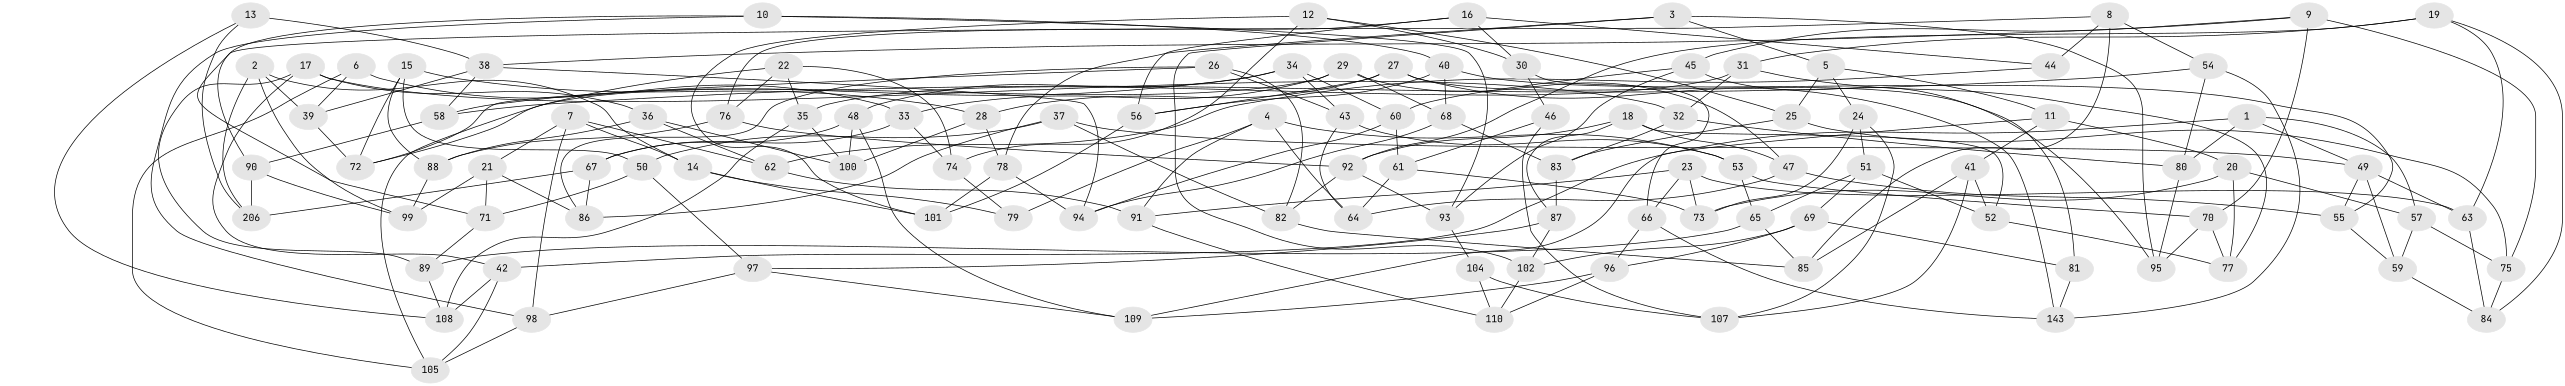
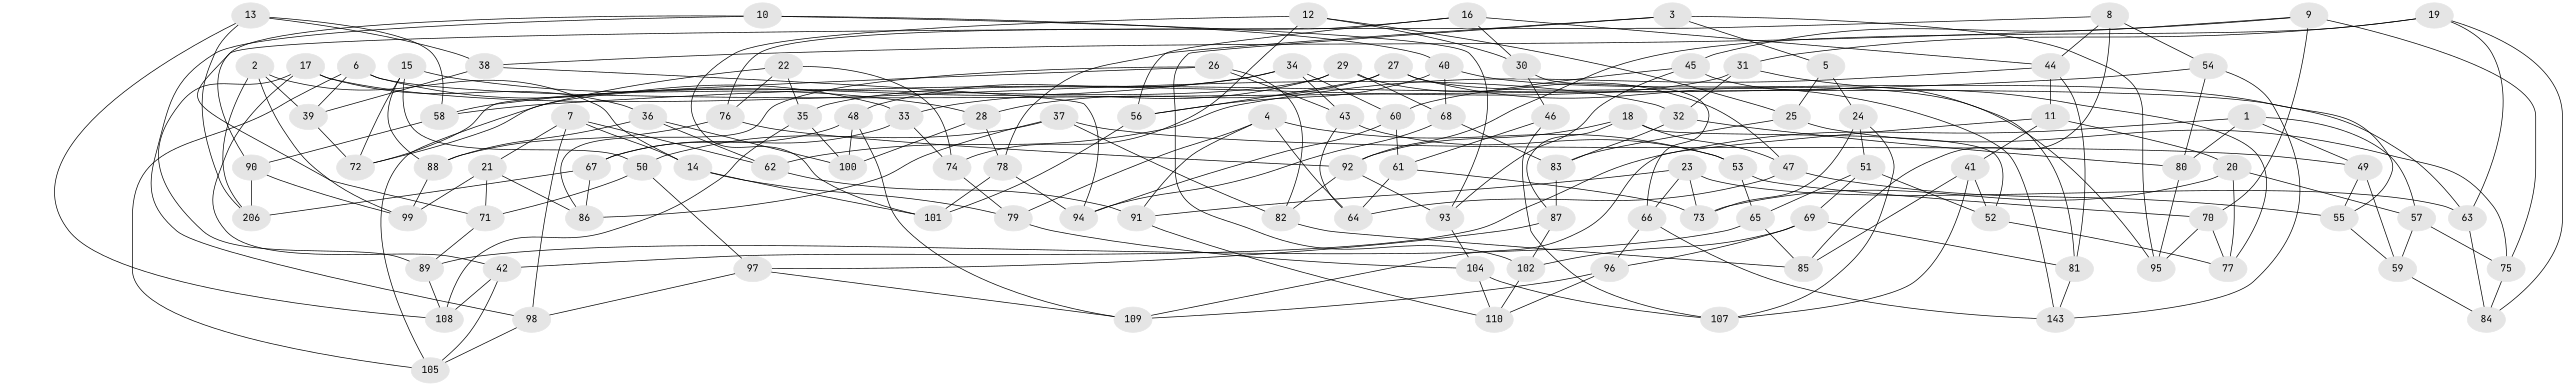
edge "5" -- "11": now "44" -- "11"
edge "38" -- "58": now "13" -- "58"
edge "44" -- "81": added
edge "49" -- "63": now "6" -- "63"
edge "79" -- "104": added
